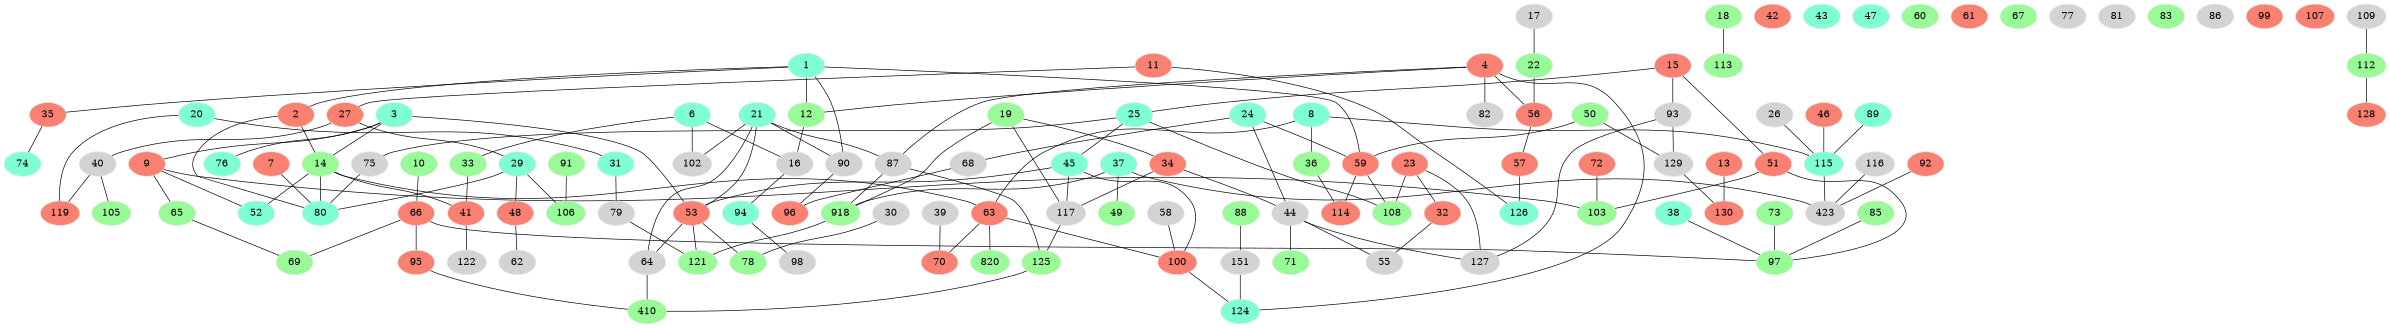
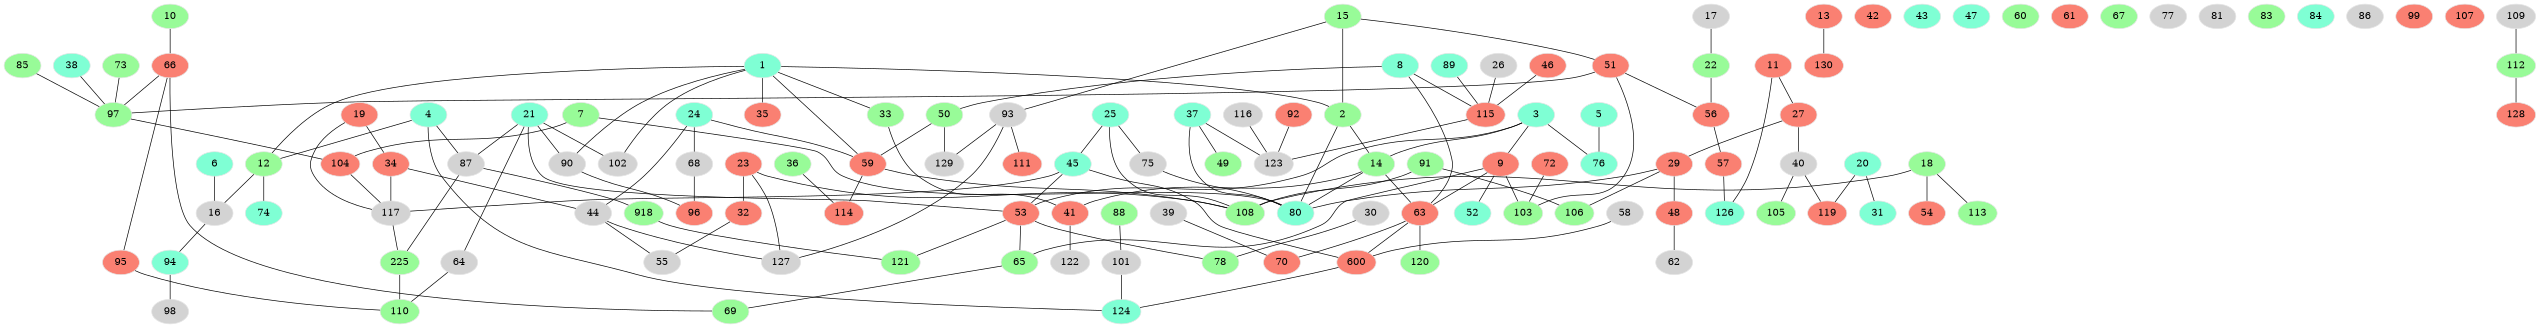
node "84": added
node "4": fillcolor salmon -> aquamarine
node "15": fillcolor salmon -> palegreen
edge "15" -- "25": now "15" -- "2"
edge "4" -- "56": now "51" -- "56"
node "2": fillcolor salmon -> palegreen
node "19": fillcolor palegreen -> salmon
node "82": removed
node "5": added
edge "6" -- "33": now "1" -- "33"
edge "8" -- "36": now "8" -- "50"
edge "35" -- "74": now "12" -- "74"
edge "6" -- "102": now "1" -- "102"
node "7": fillcolor salmon -> palegreen
node "104": added
node "29": fillcolor aquamarine -> salmon
node "111": added
node "115": fillcolor aquamarine -> salmon
edge "19" -- "918": removed
edge "18" -- "108": added
edge "9" -- "63": added
edge "14" -- "52": removed
edge "37" -- "918": now "37" -- "80"
edge "91" -- "108": added
edge "129" -- "130": removed
node "79": removed
node "423": label "423" -> "123"
node "54": added
edge "53" -- "64": now "53" -- "65"
node "820": label "820" -> "120"
node "125": label "125" -> "225"
node "100": label "100" -> "600"
node "151": label "151" -> "101"
node "71": removed
node "410": label "410" -> "110"
